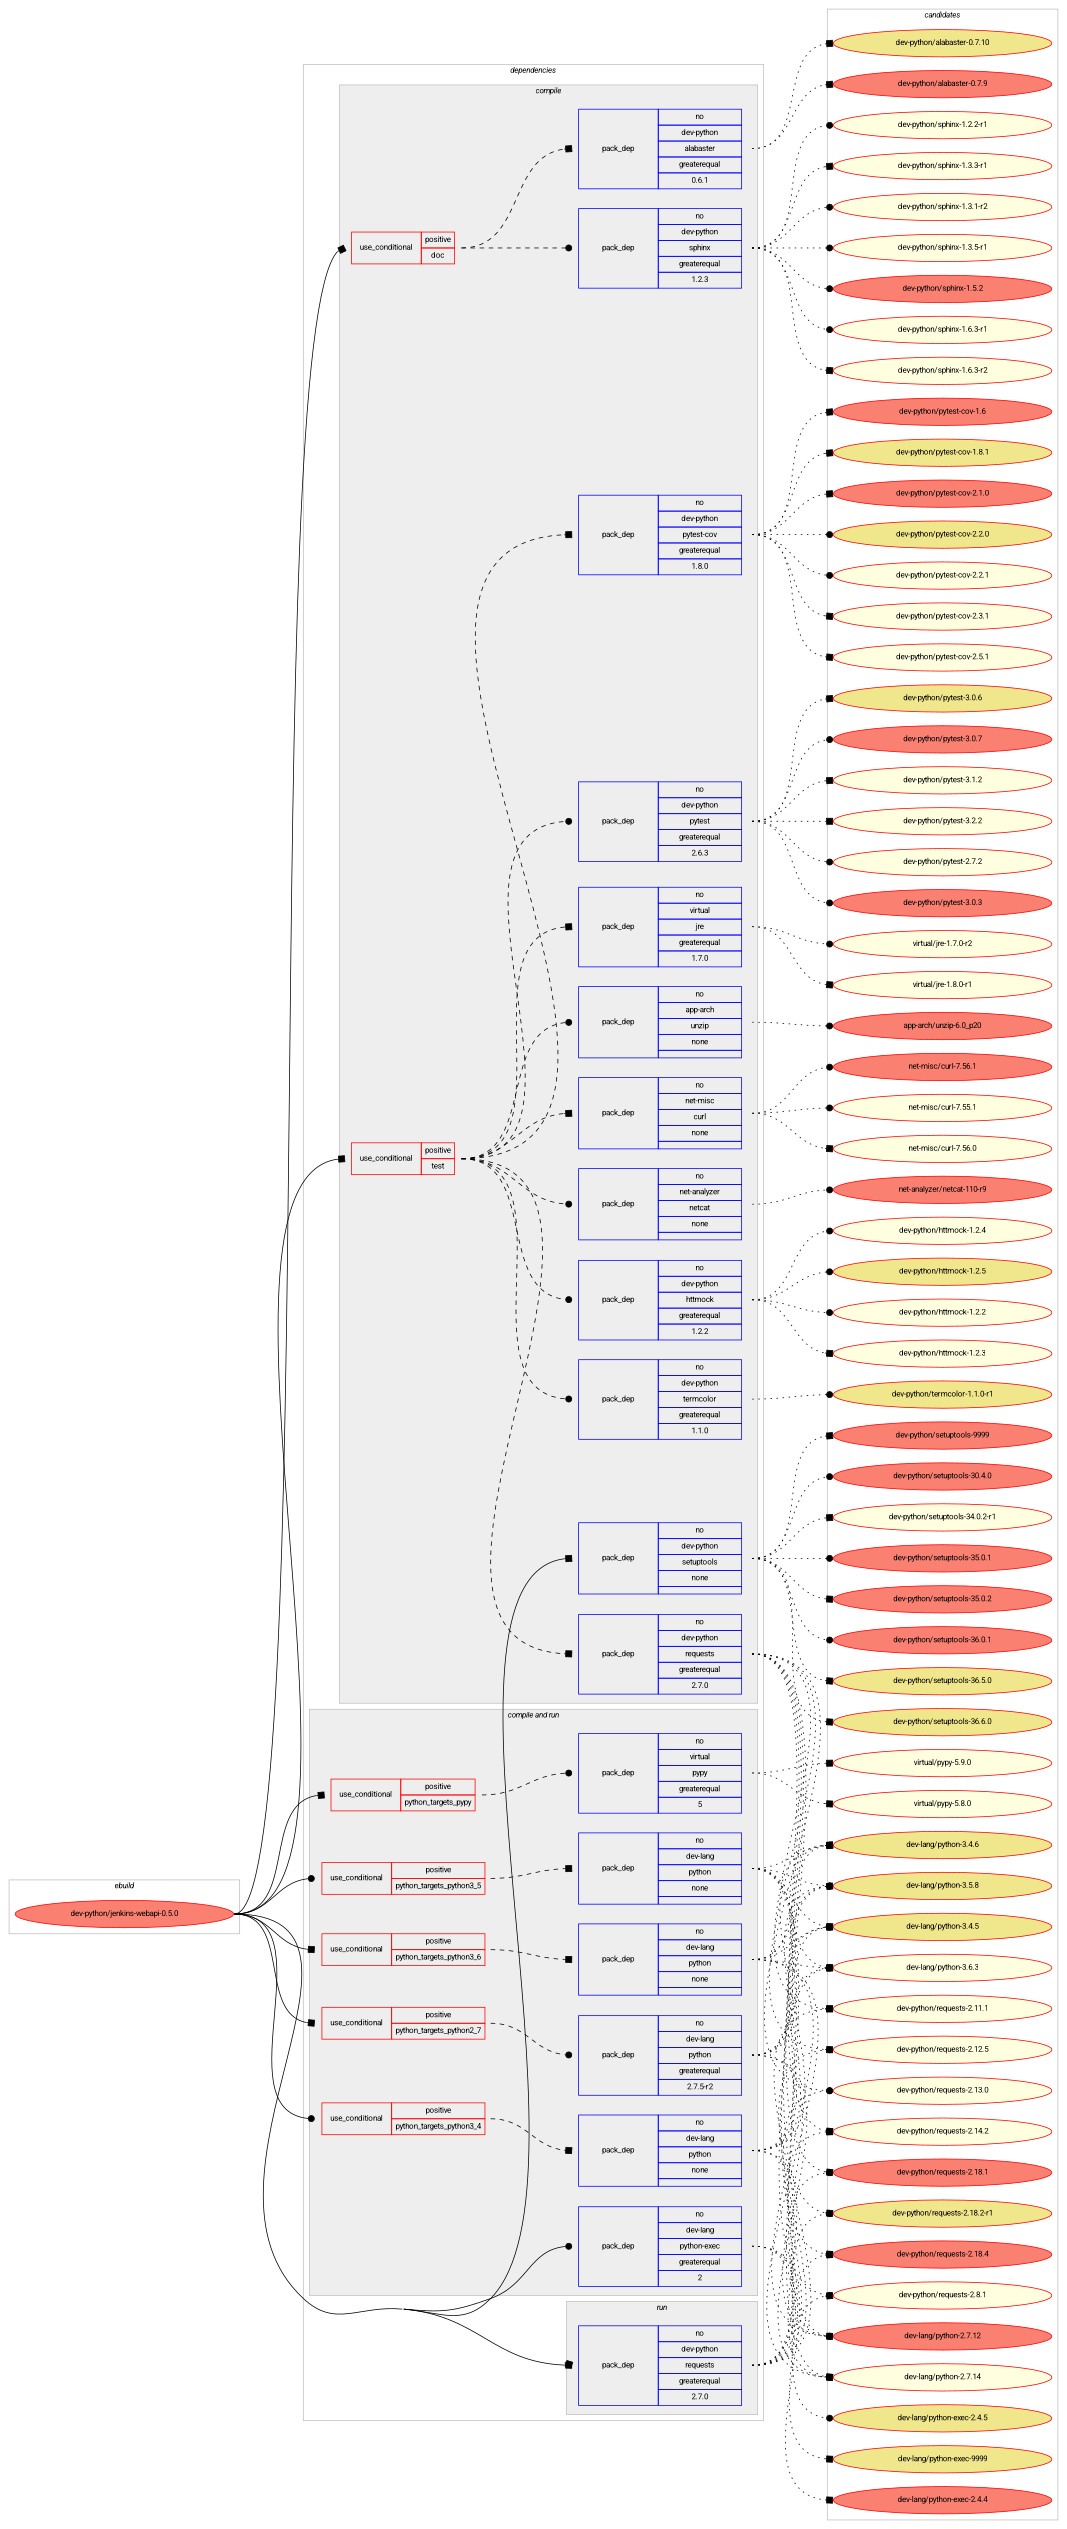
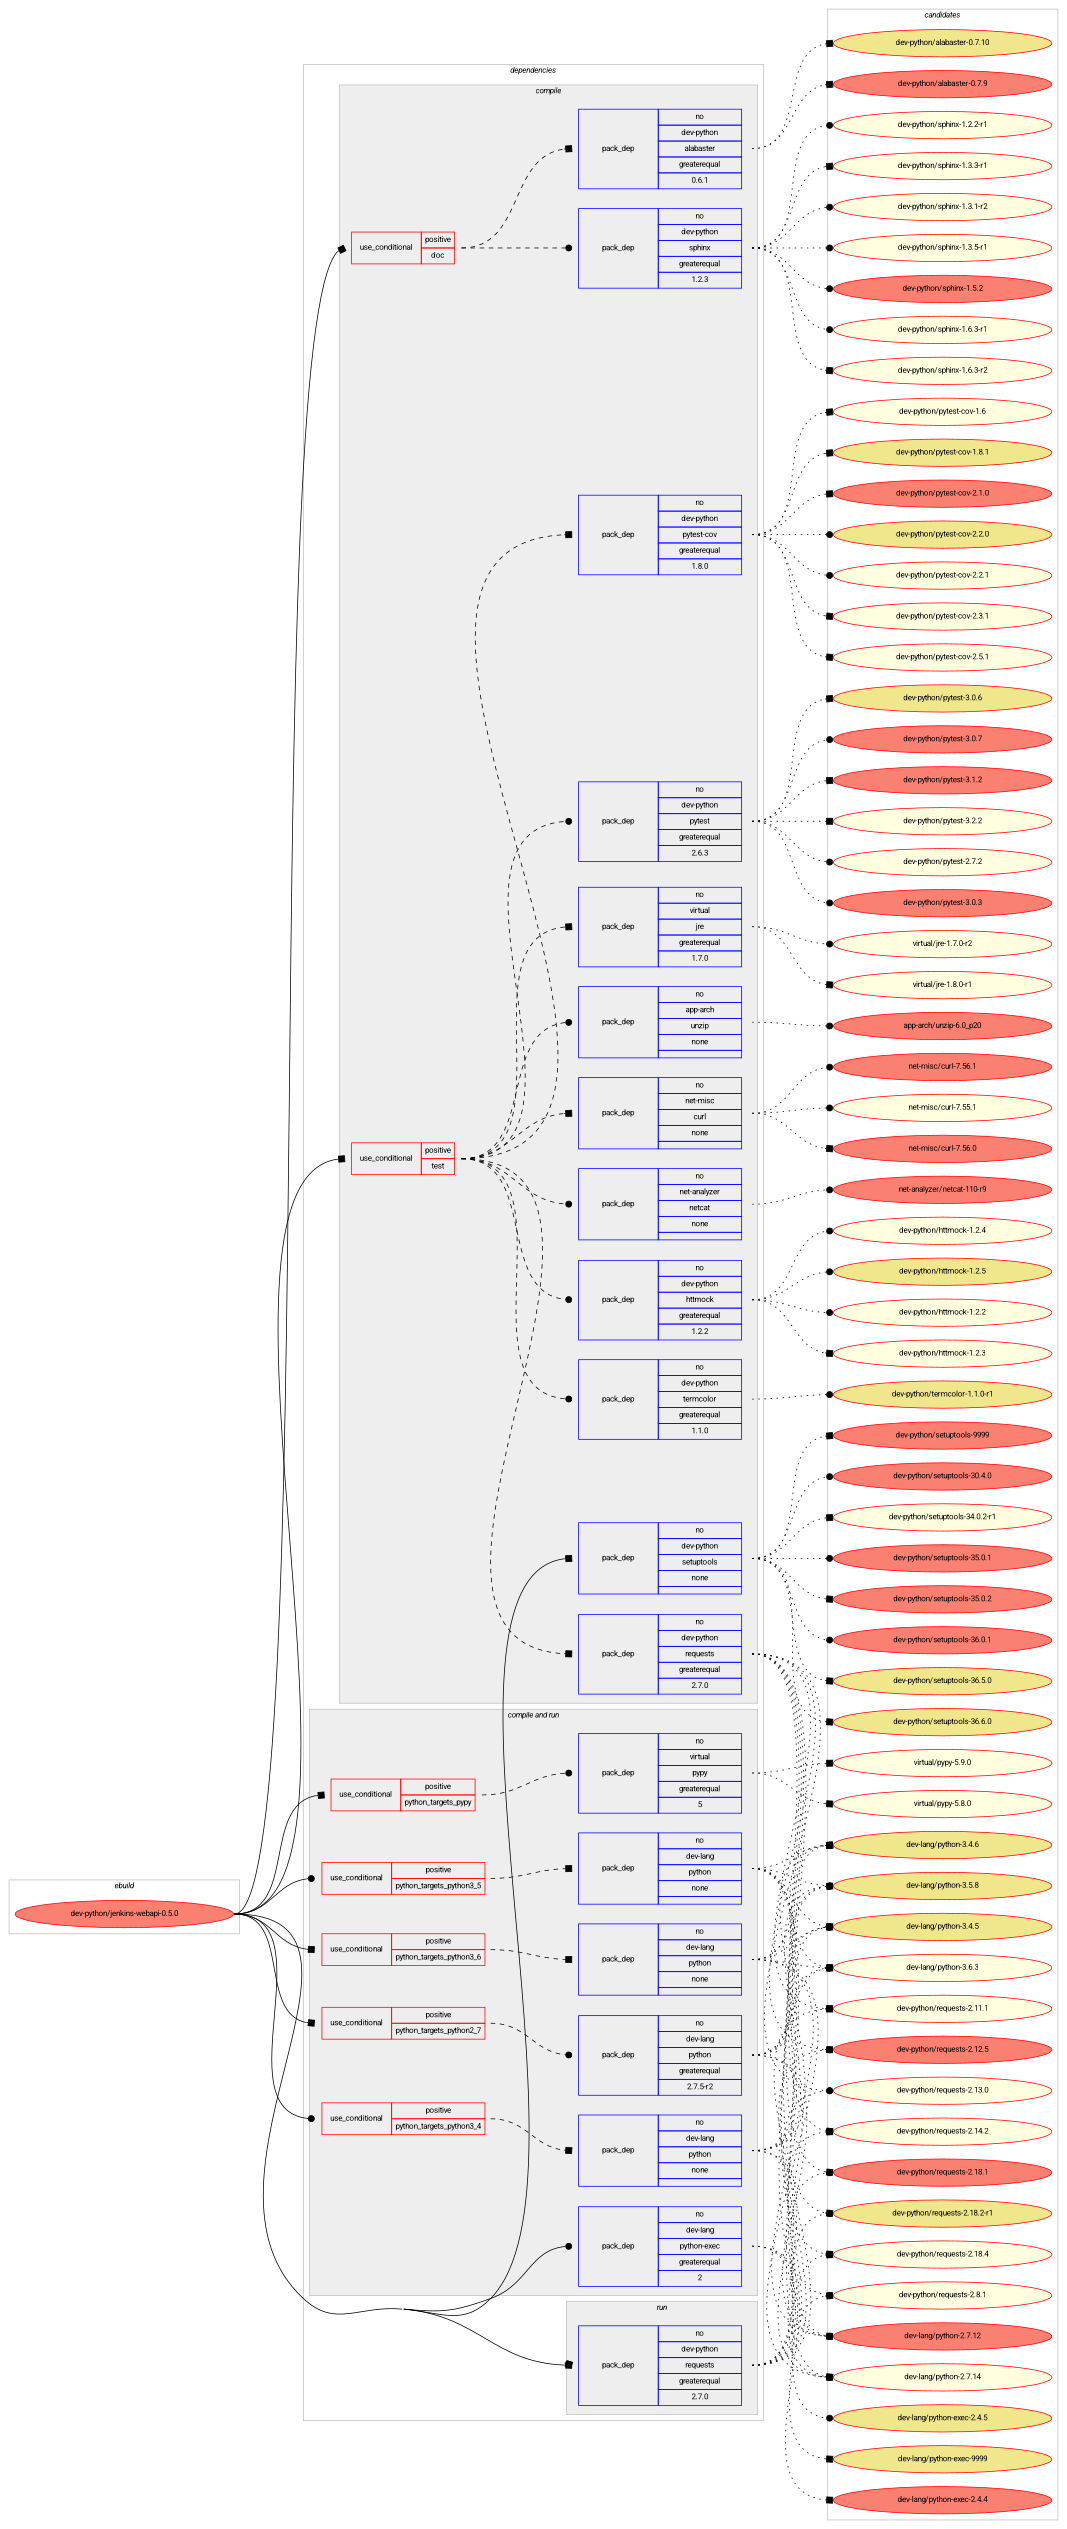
node "dev-python/pytest-cov-1.6": fillcolor salmon -> lightyellow
node "dev-python/pytest-3.1.2": fillcolor lightyellow -> salmon
node "net-misc/curl-7.56.0": fillcolor lightyellow -> salmon
node "dev-python/requests-2.12.5": fillcolor lightyellow -> salmon
node "dev-python/requests-2.18.4": fillcolor salmon -> lightyellow
